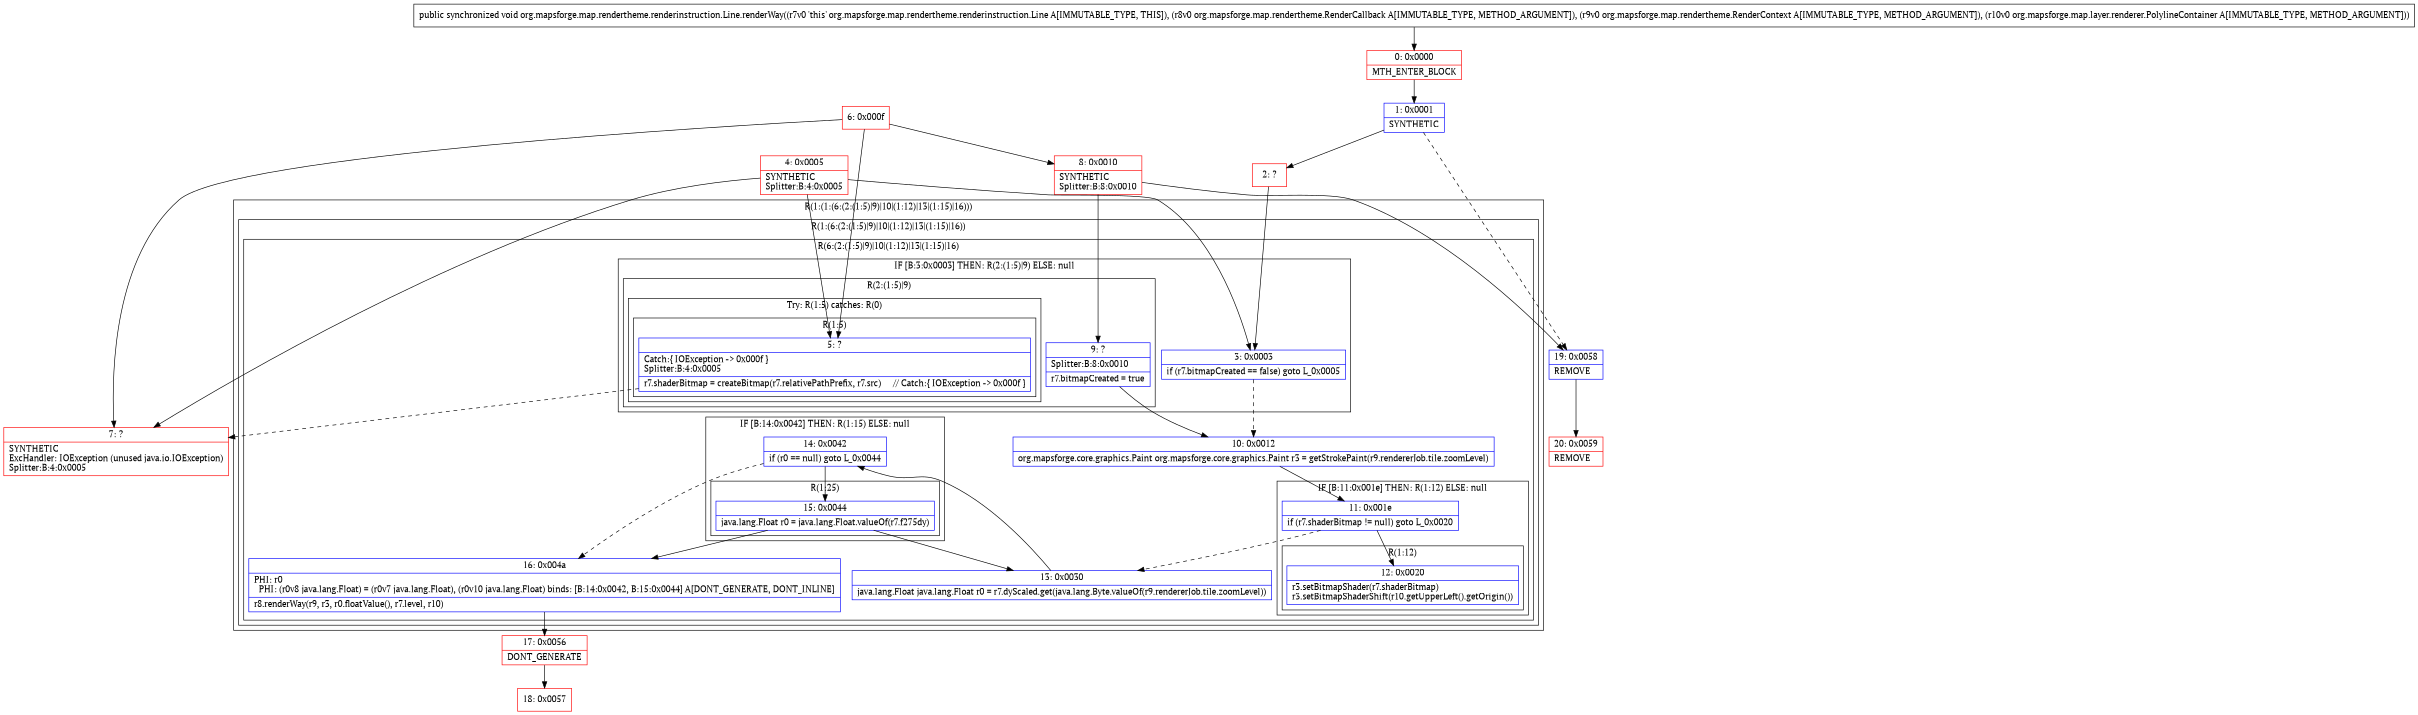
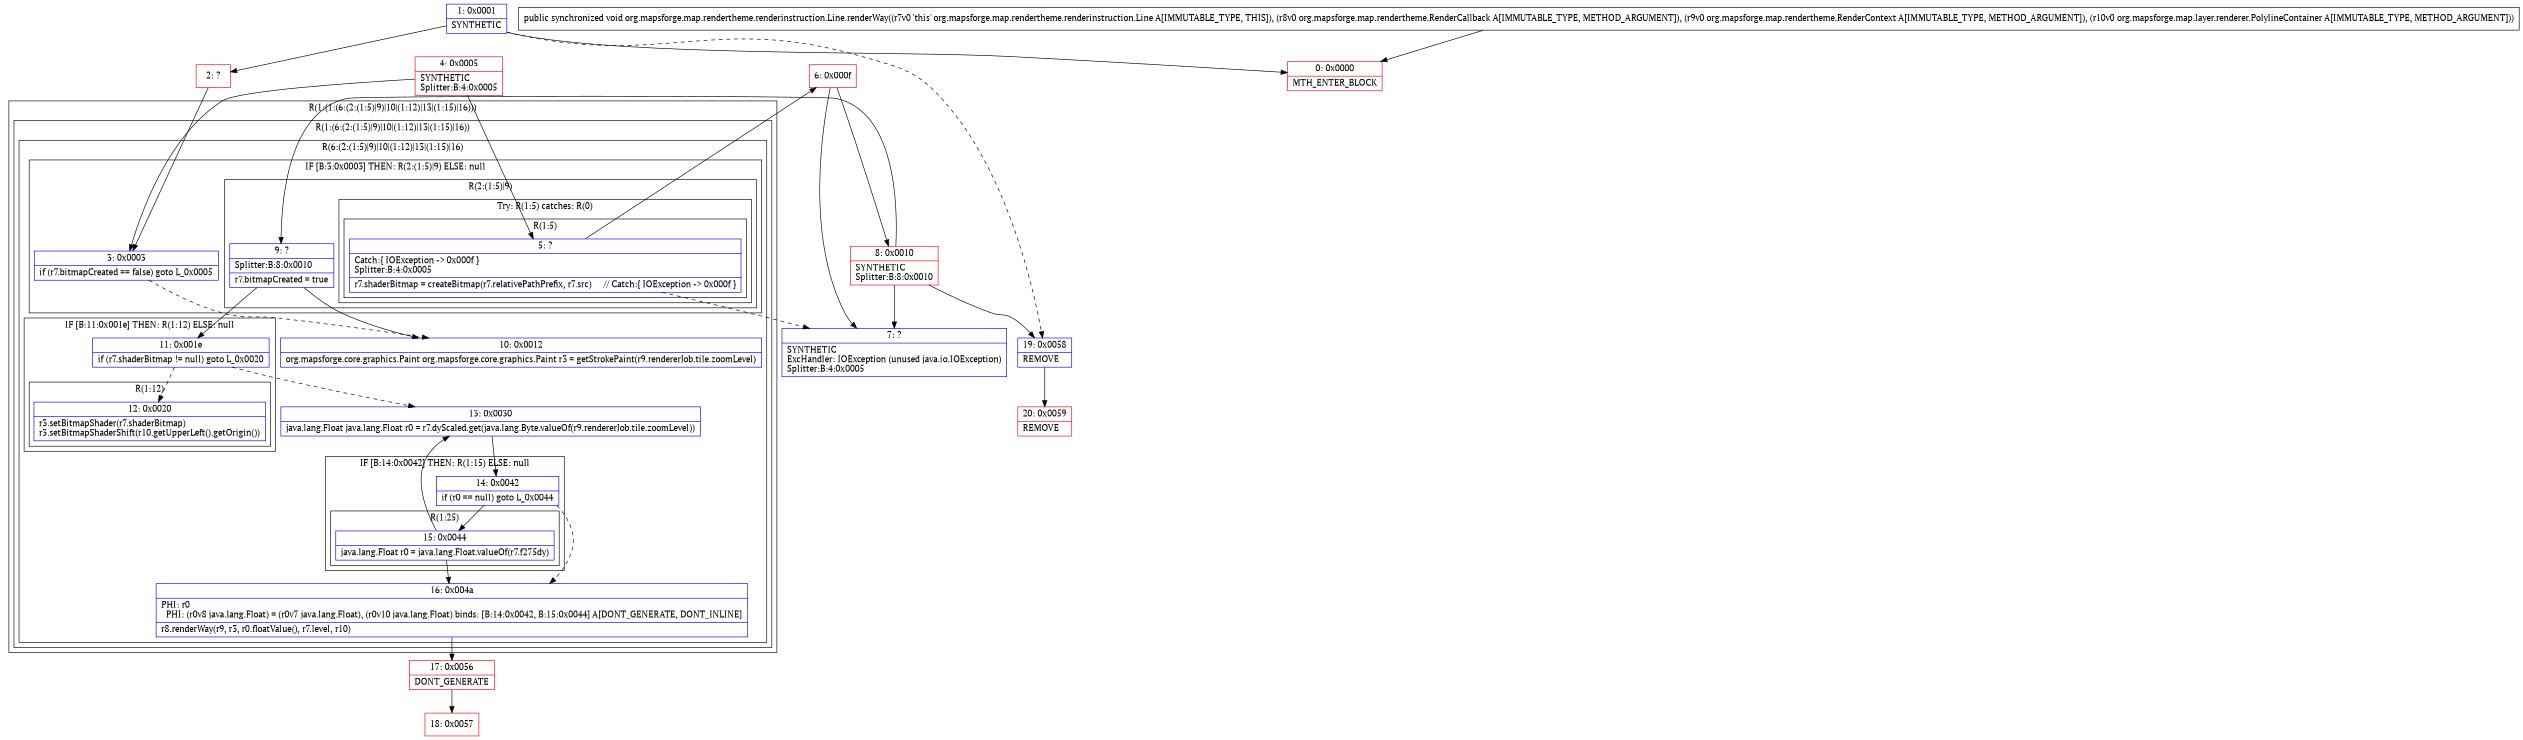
edge "0: 0x0000" -> "1: 0x0001": reversed
edge "6: 0x000f" -> "5: ?": reversed
edge "4: 0x0005" -> "7: ?": now "8: 0x0010" -> "7: ?"
node "7: ?": color red -> blue
edge "10: 0x0012" -> "11: 0x001e": now "9: ?" -> "11: 0x001e"
edge "11: 0x001e" -> "12: 0x0020": style solid -> dashed
